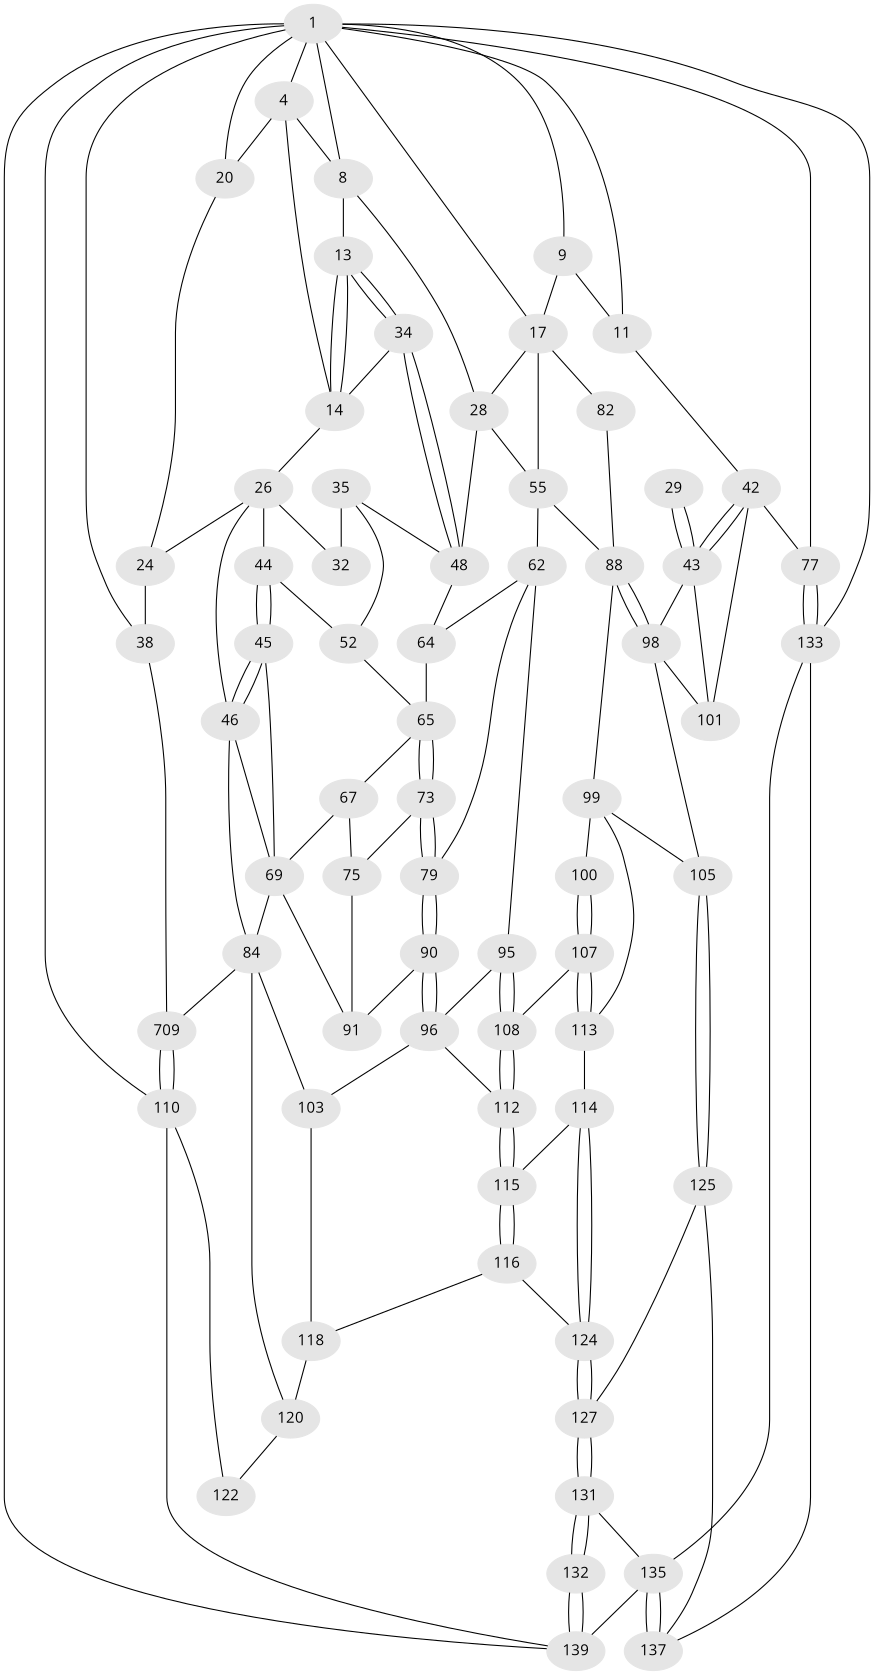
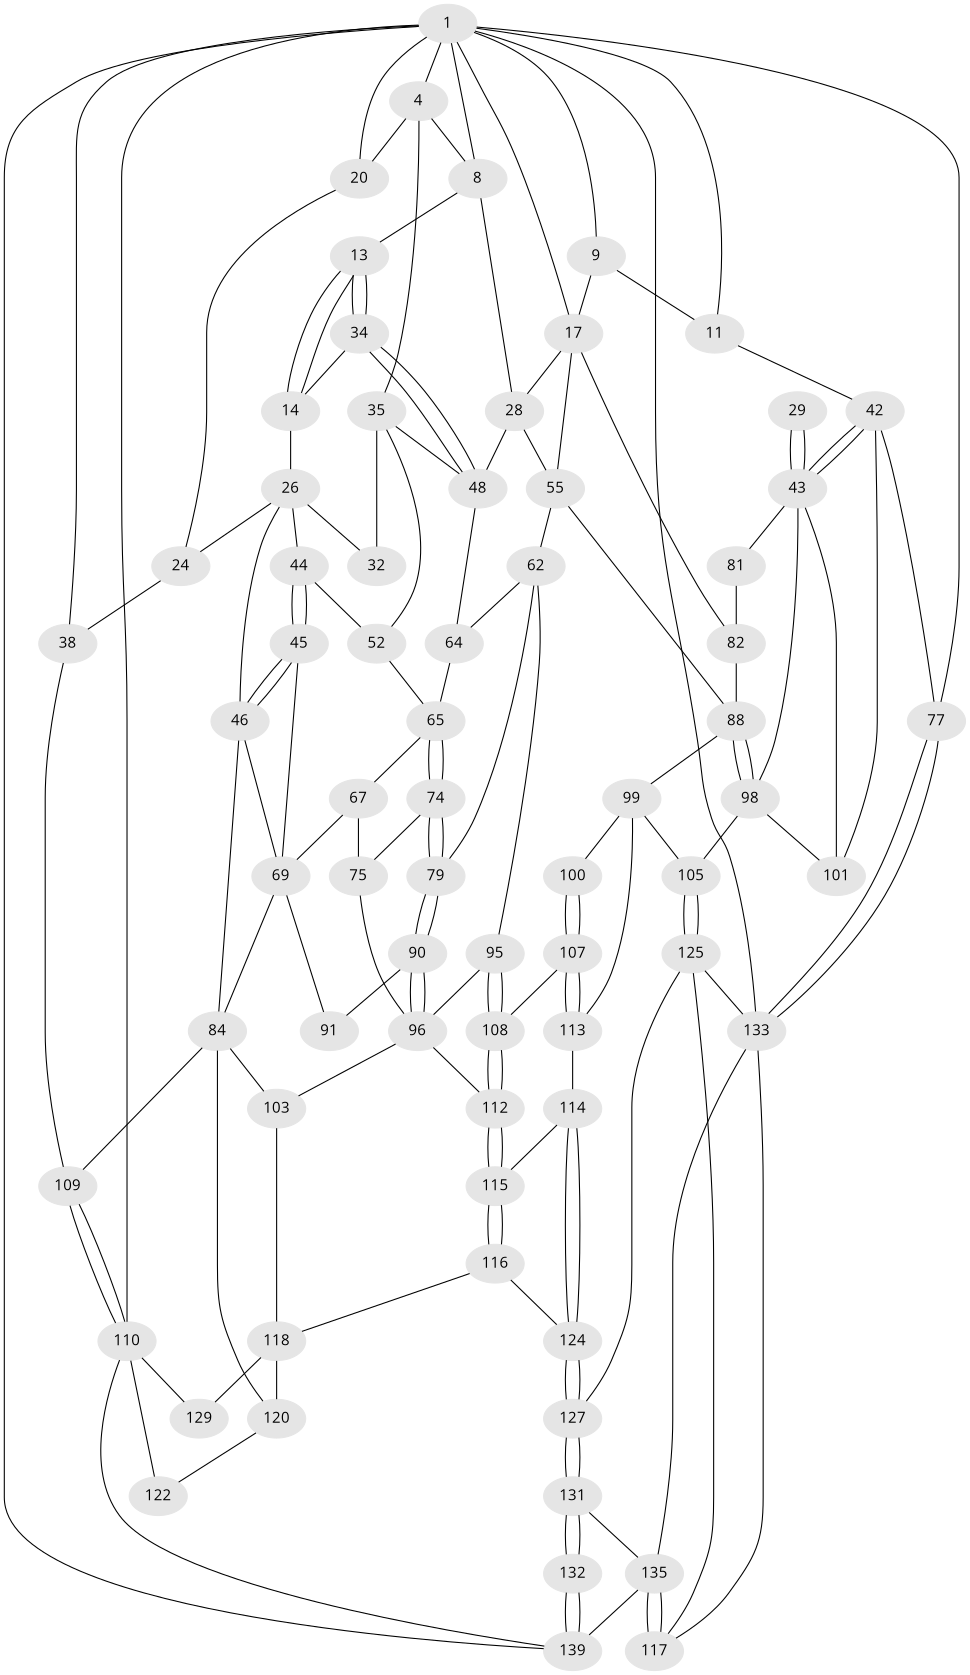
edge "4" -- "14": now "4" -- "35"
node "81": added
node "73": label "73" -> "74"
edge "75" -- "91": now "75" -- "96"
edge "125" -- "133": added
node "709": label "709" -> "109"
node "129": added
node "137": label "137" -> "117"
